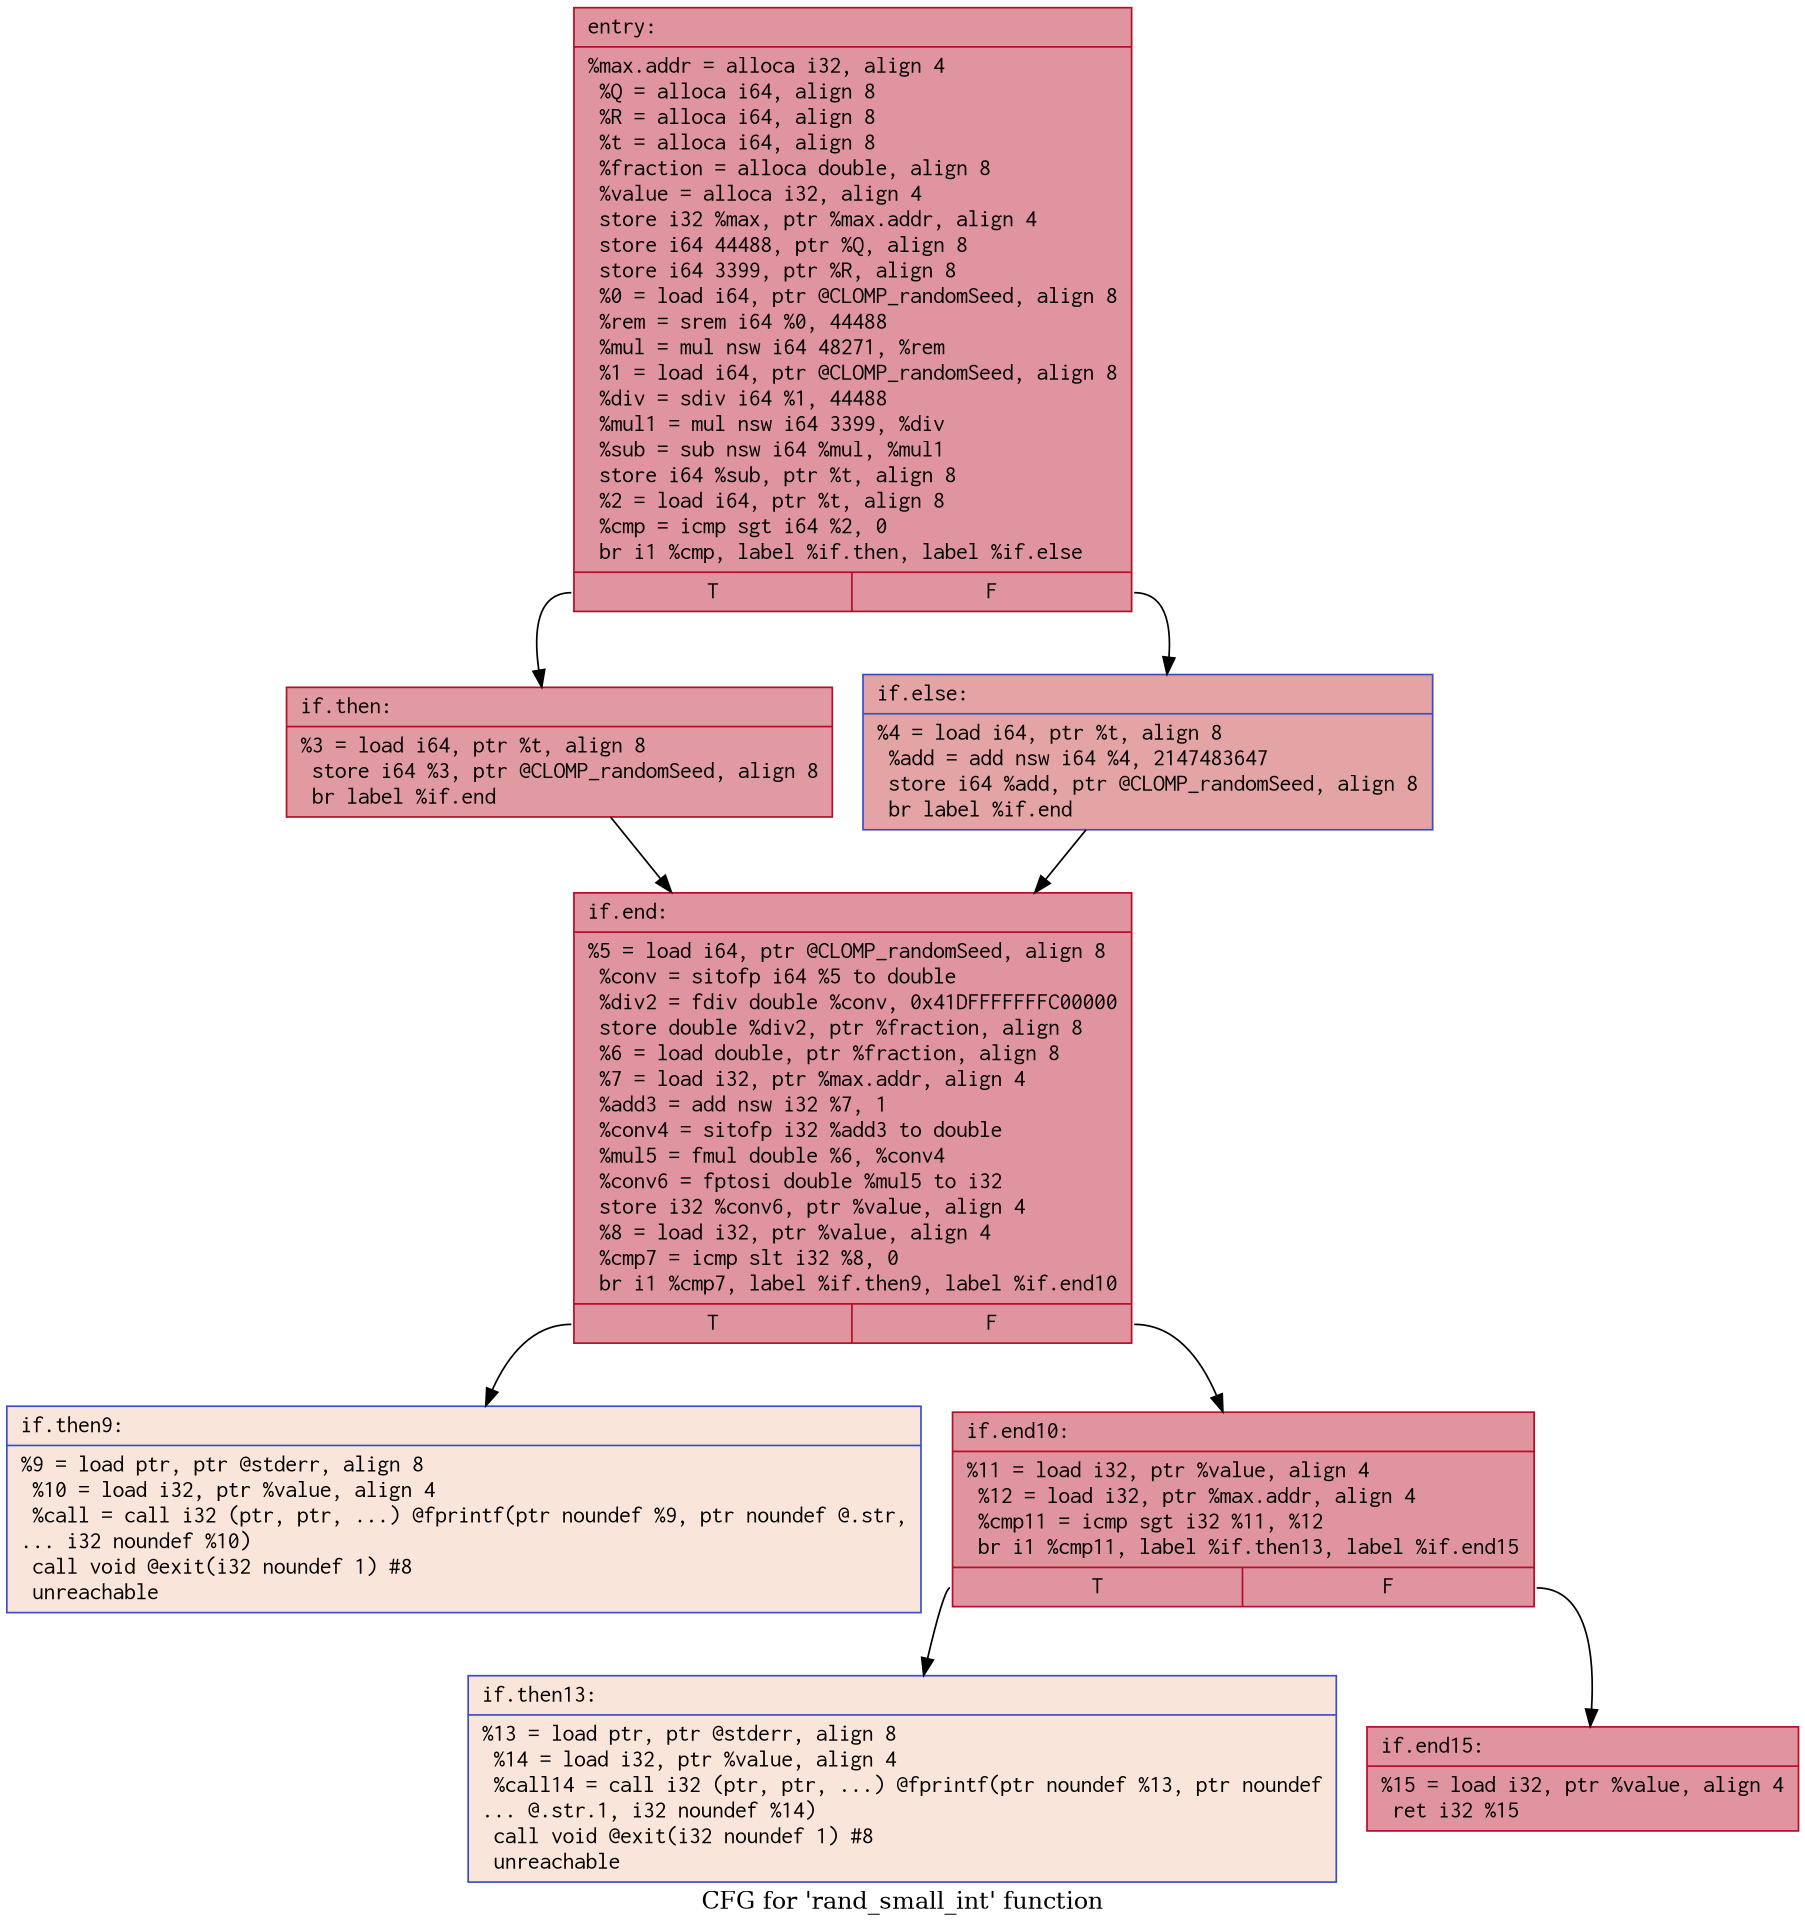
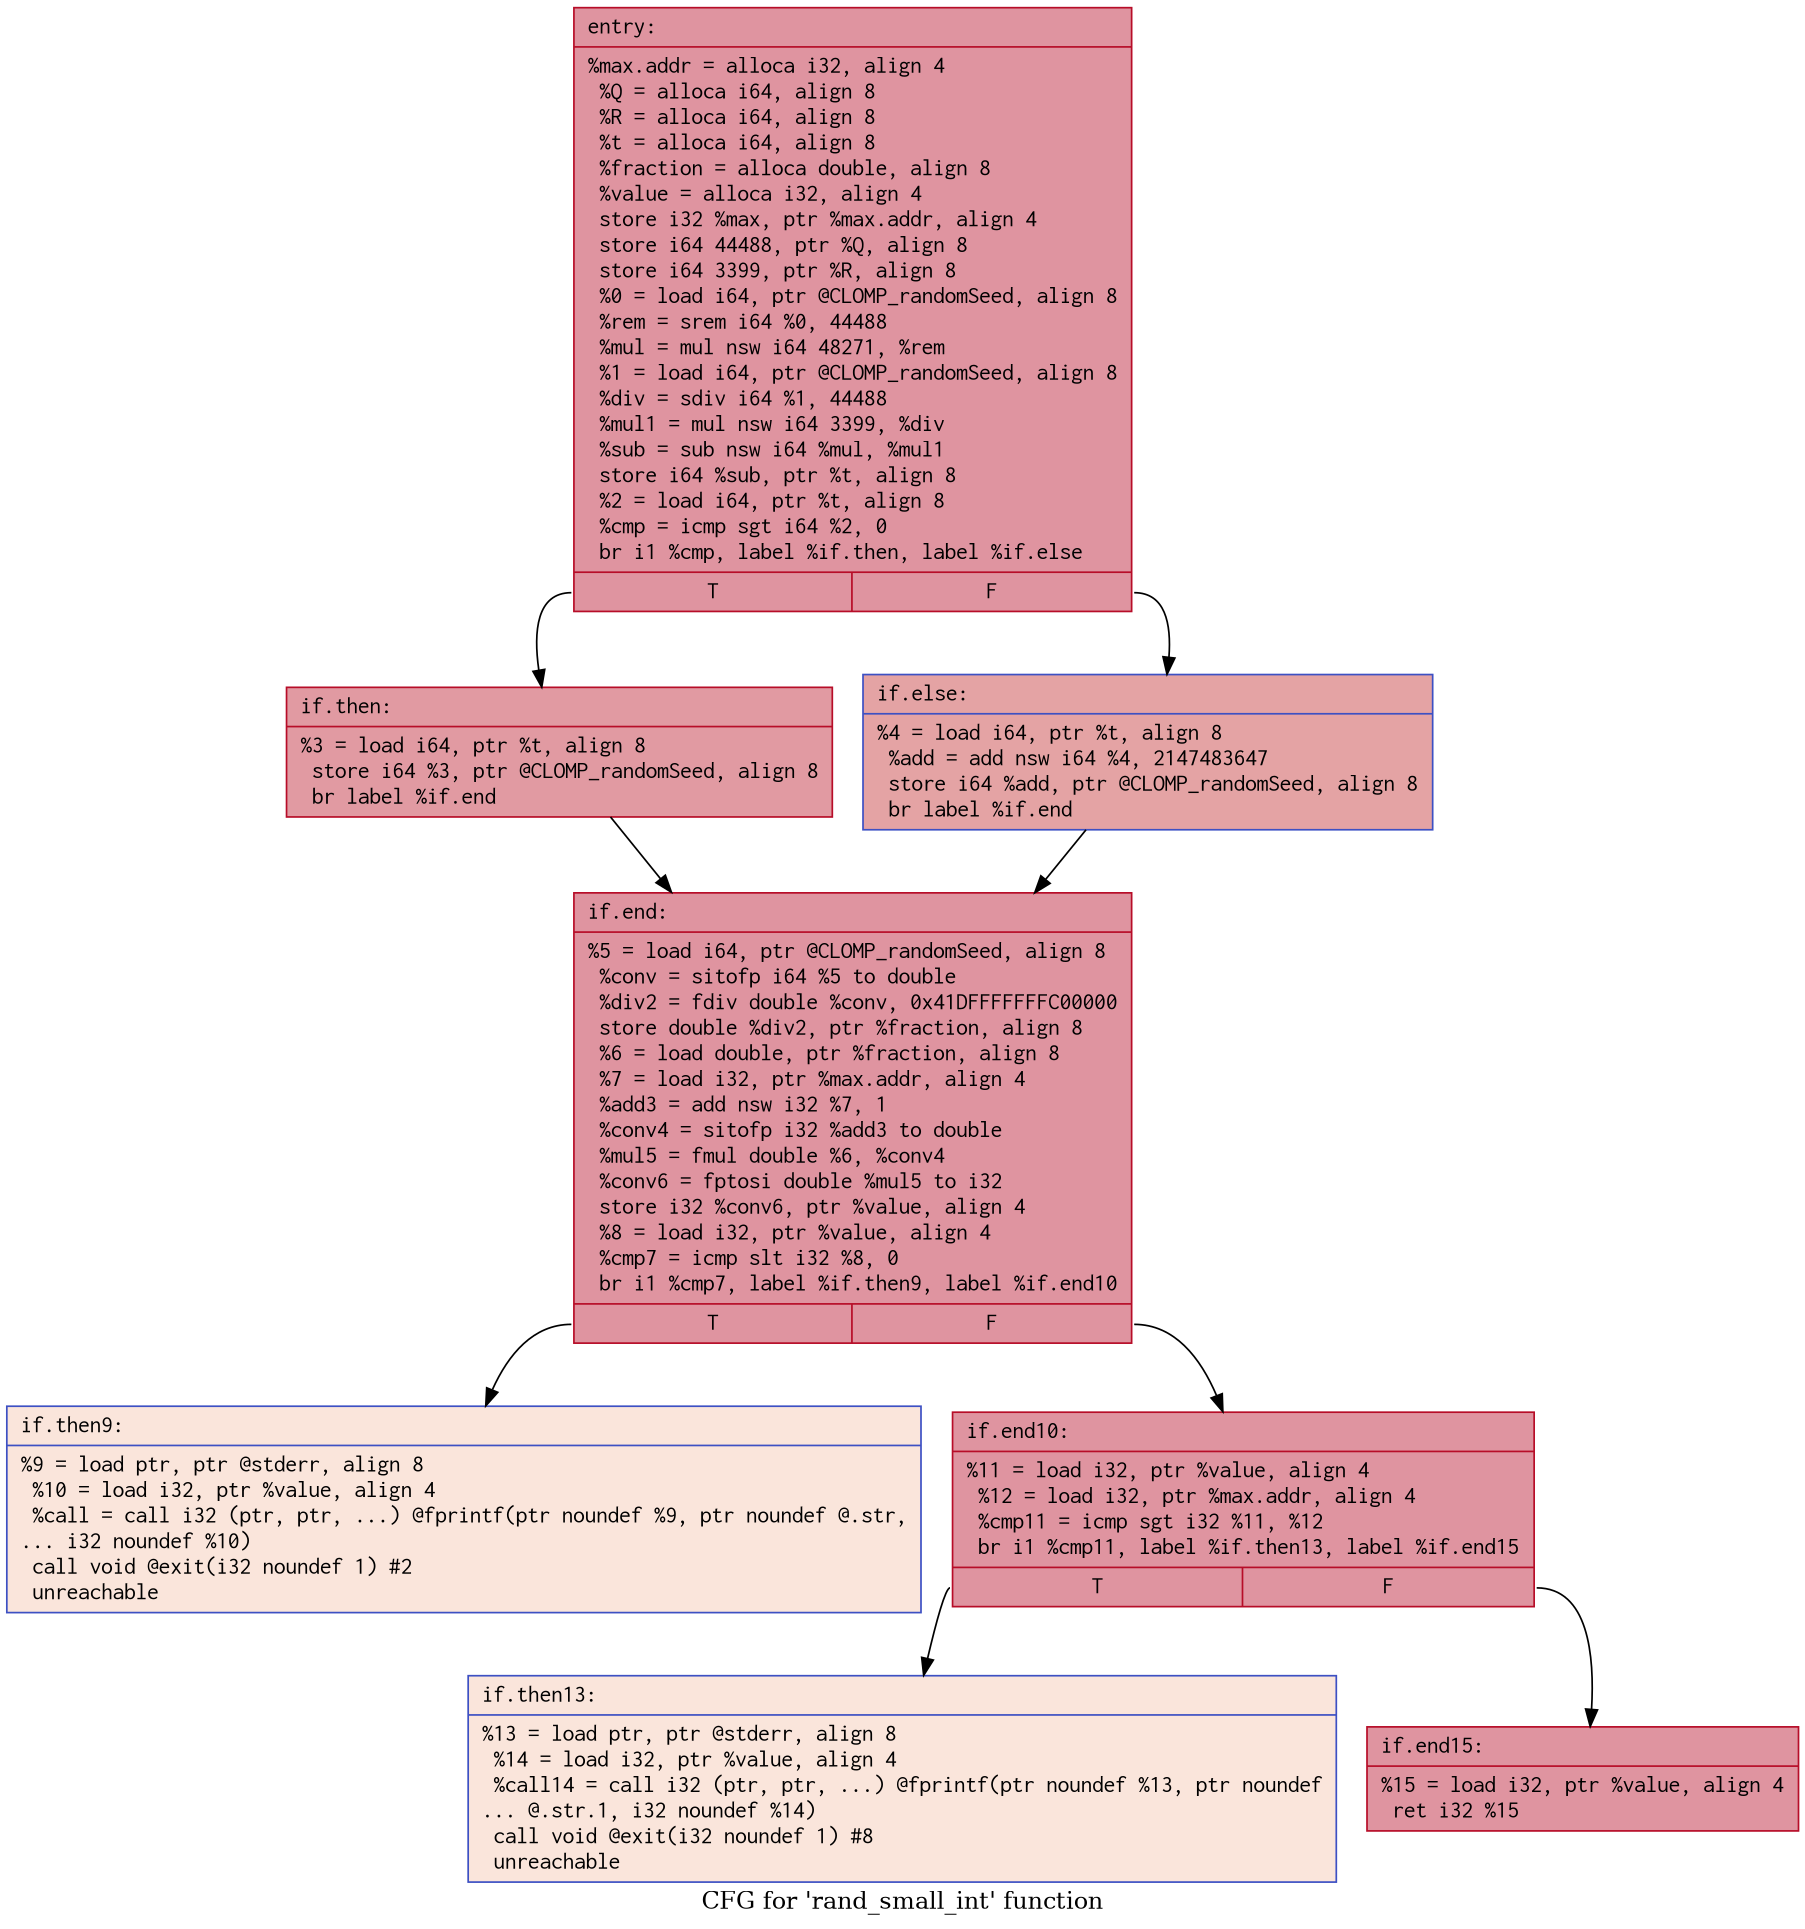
node "if.then9:": text "call void @exit(i32 noundef 1) #8" -> "call void @exit(i32 noundef 1) #2"
